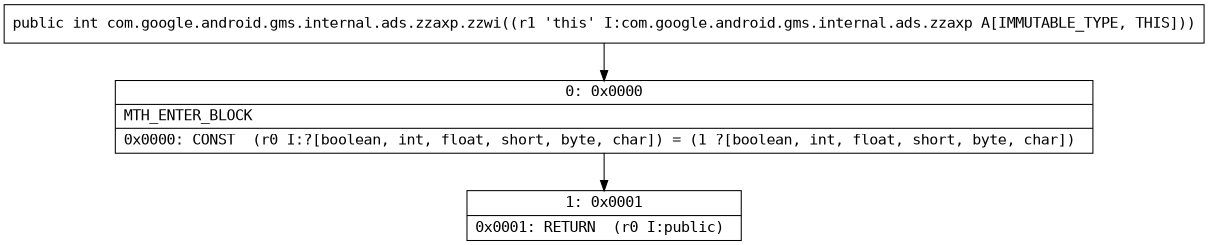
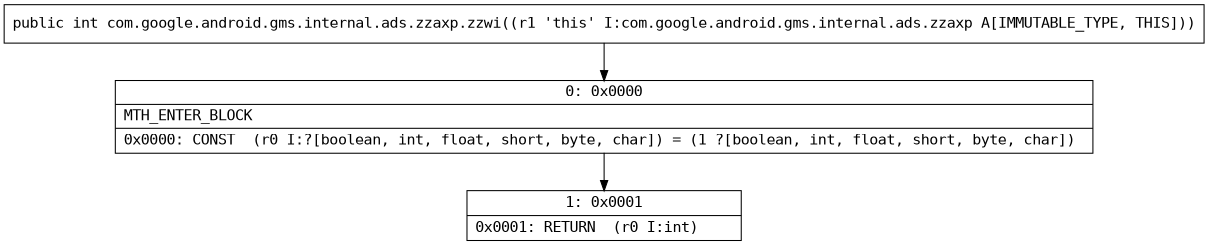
node "1: 0x0001": text "0x0001: RETURN  (r0 I:public)" -> "0x0001: RETURN  (r0 I:int)"
